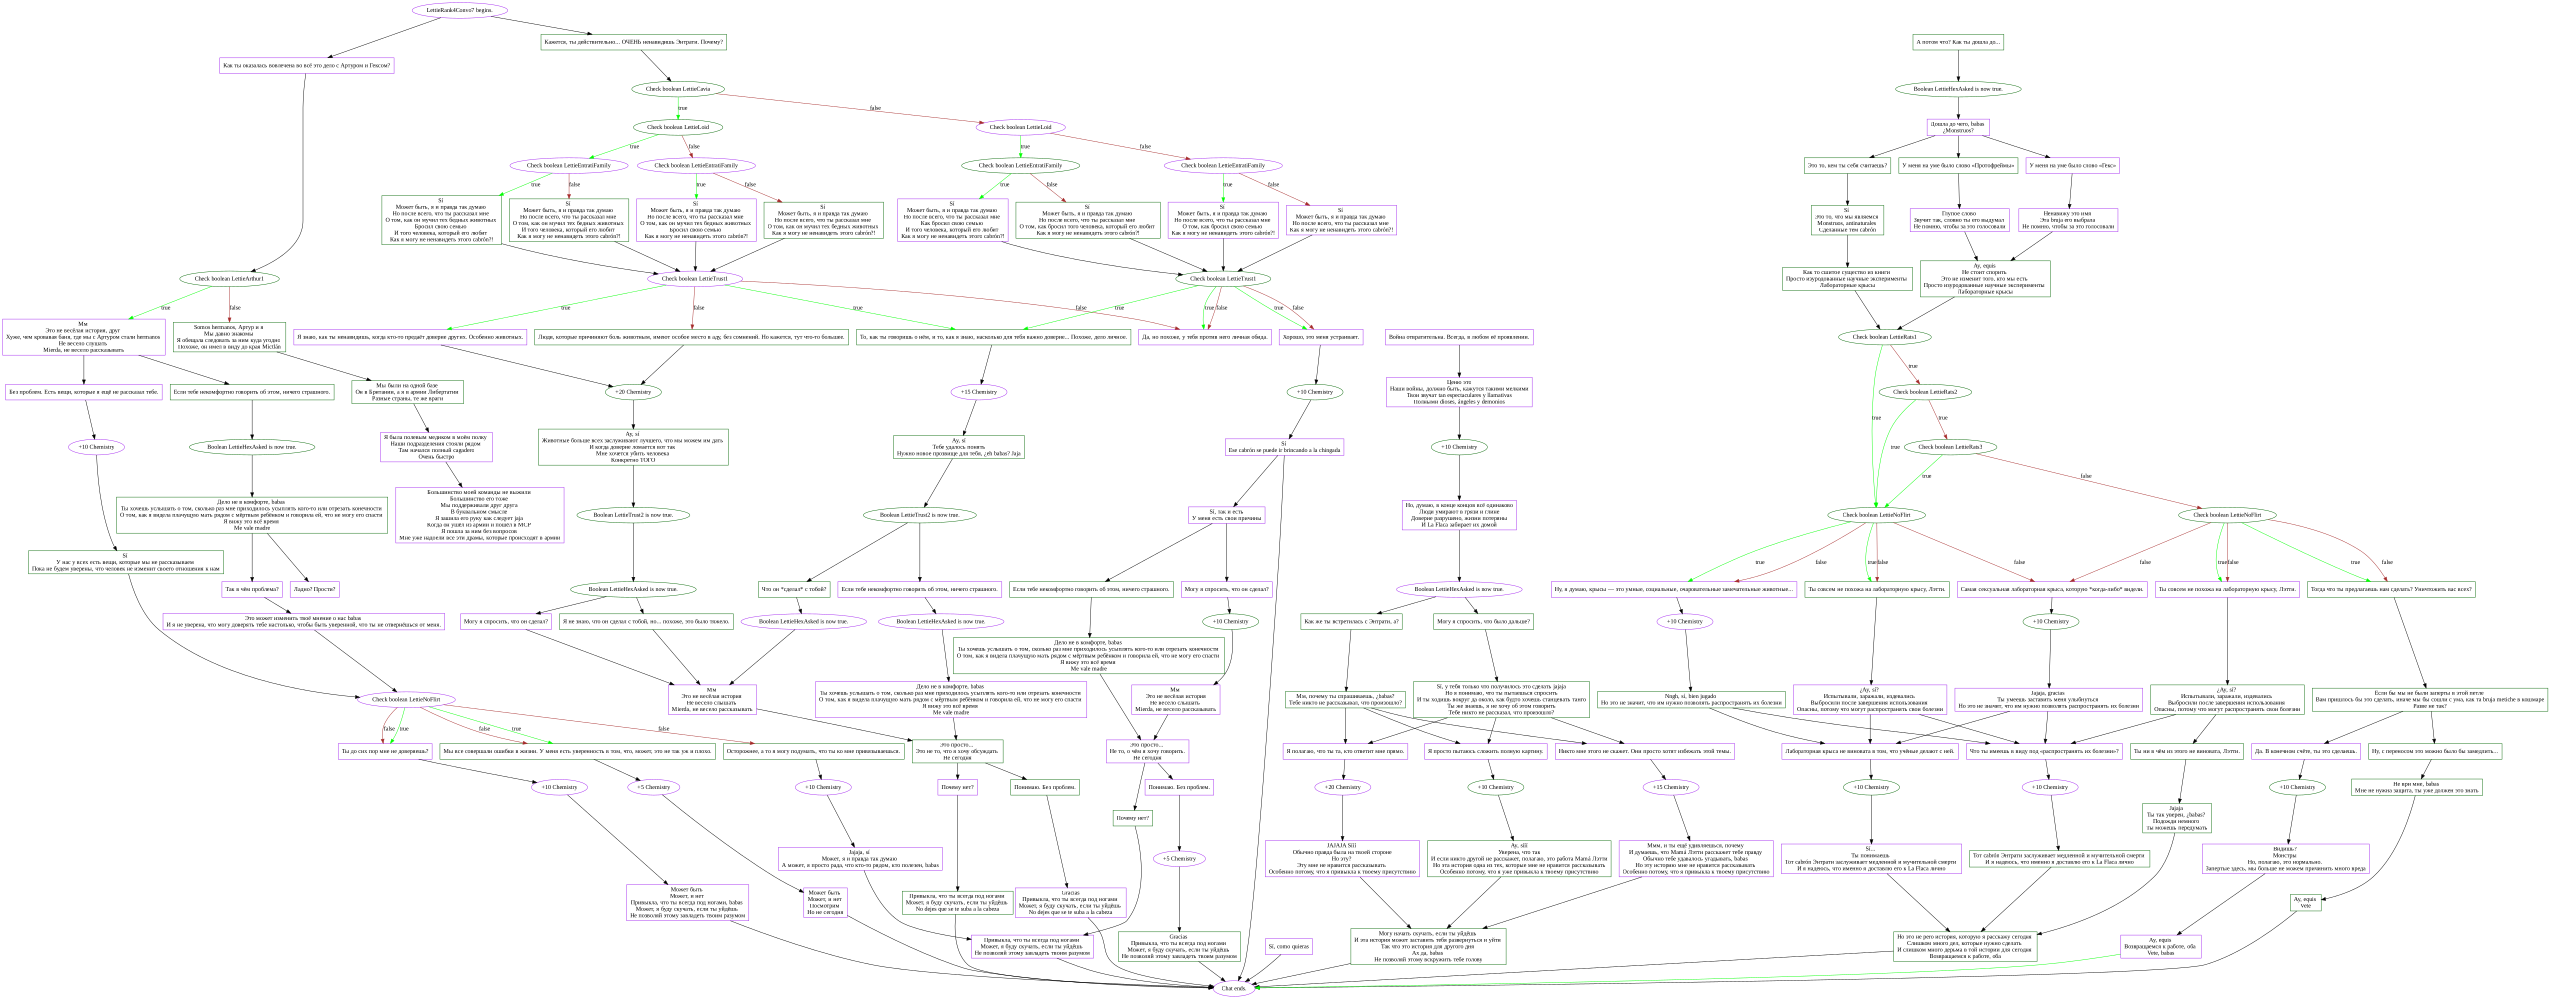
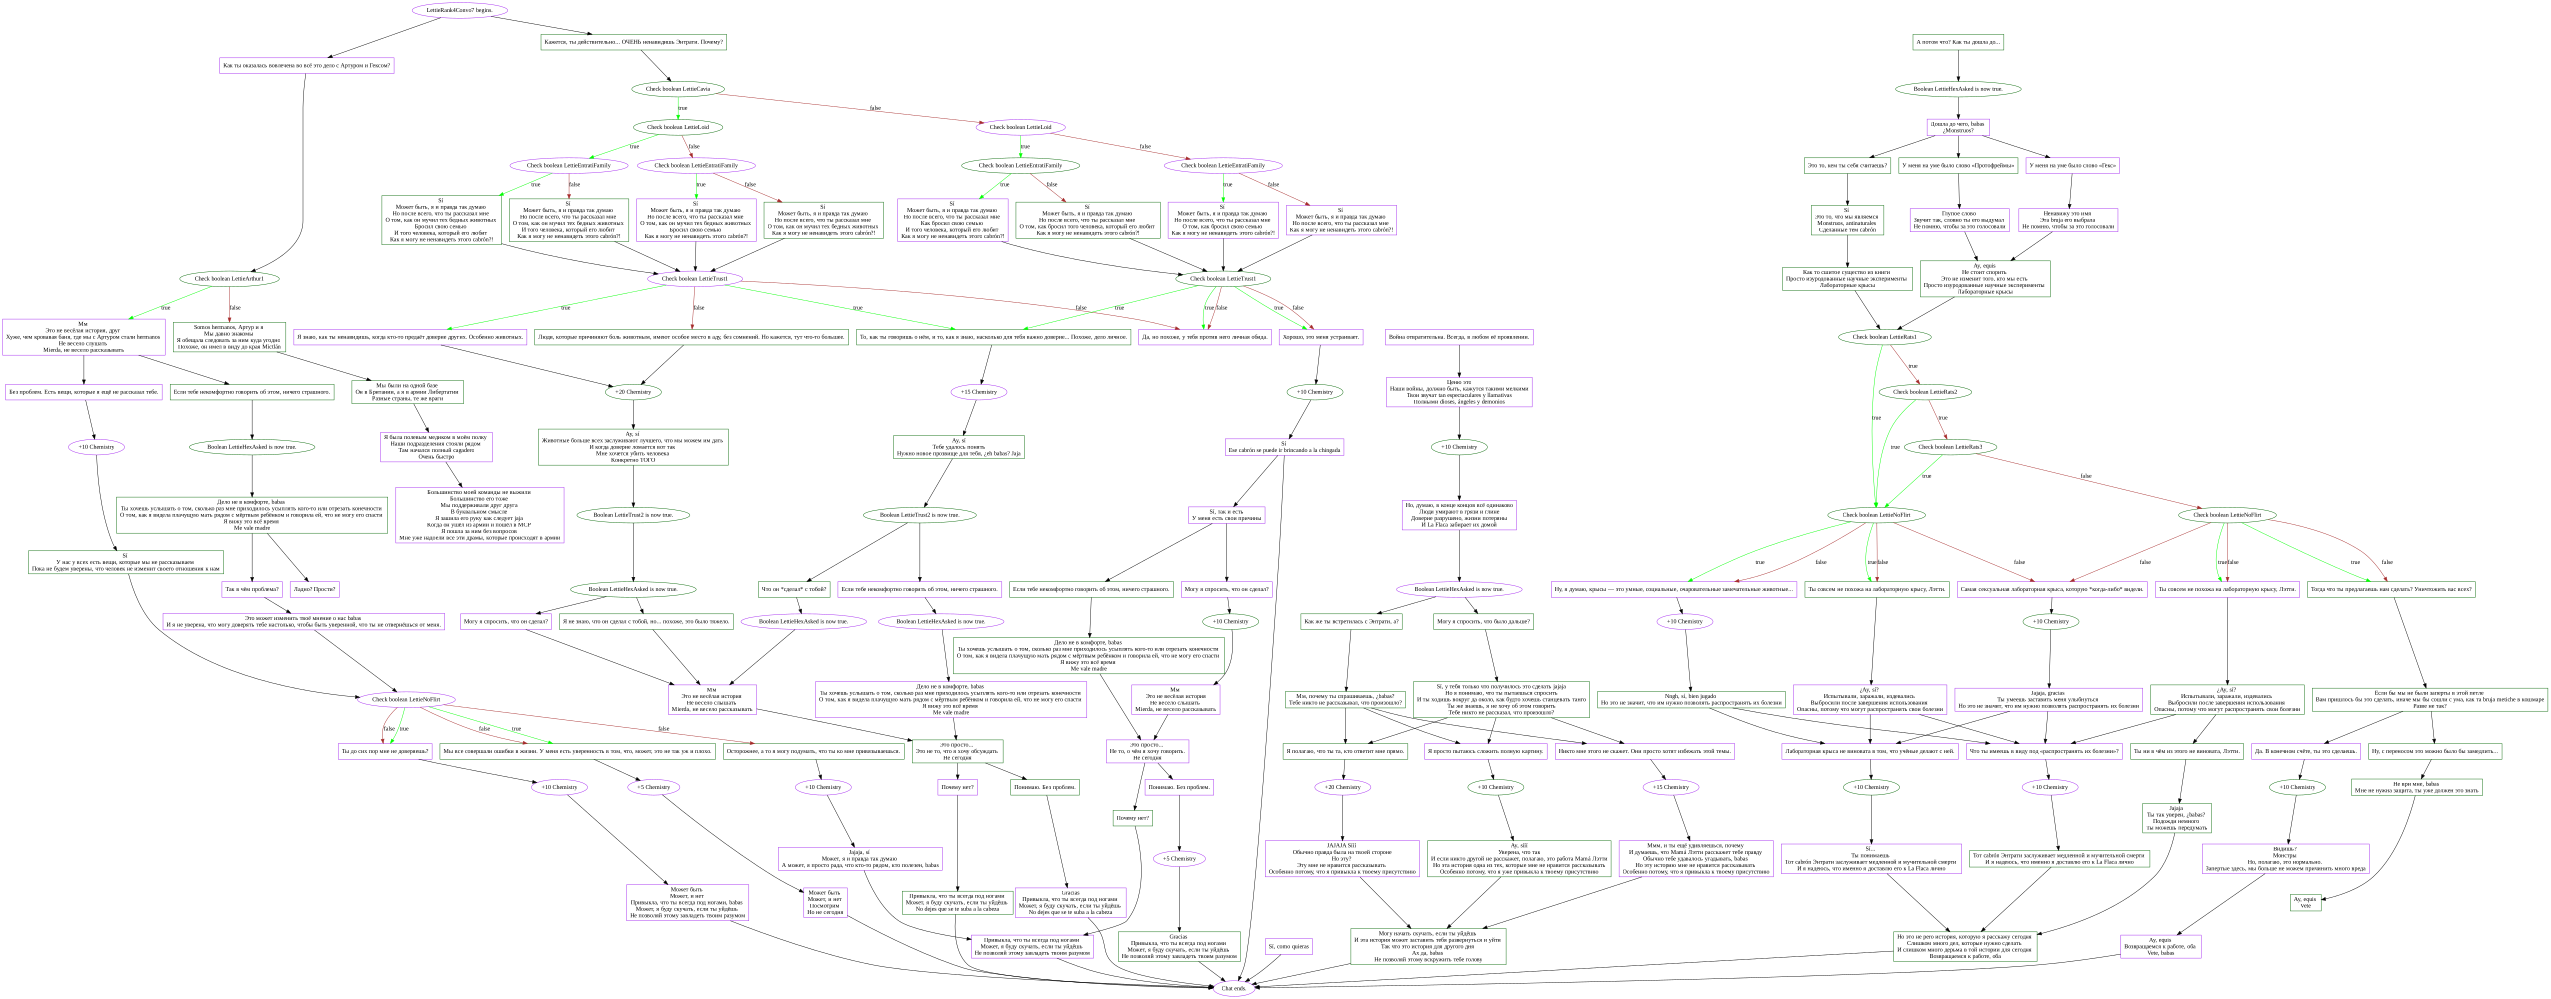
node "Я полагаю, что ты та, кто ответит мне прямо.": color purple -> darkgreen
edge "Ay, equis Возвращаемся к работе, оба Vete, babas" -> "Chat ends.": color green -> black
edge "Ay, equis Vete" -> "Chat ends.": removed
